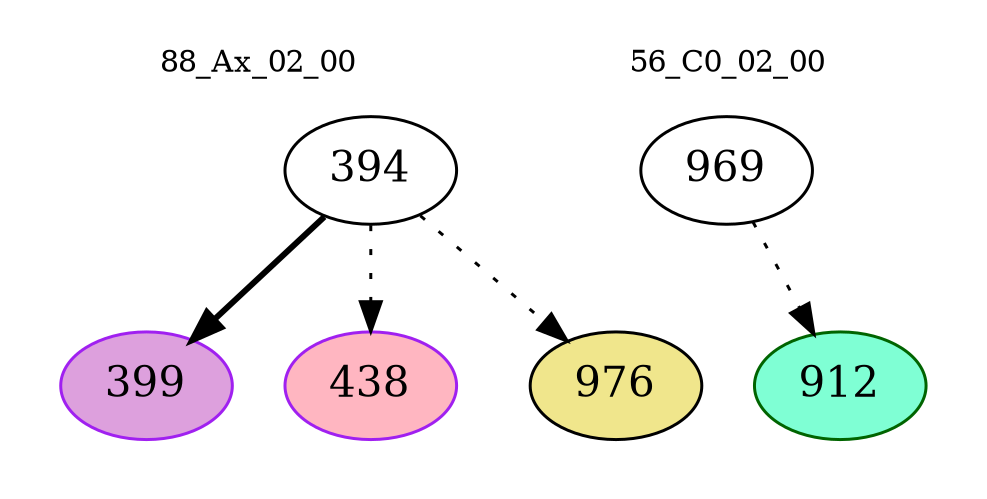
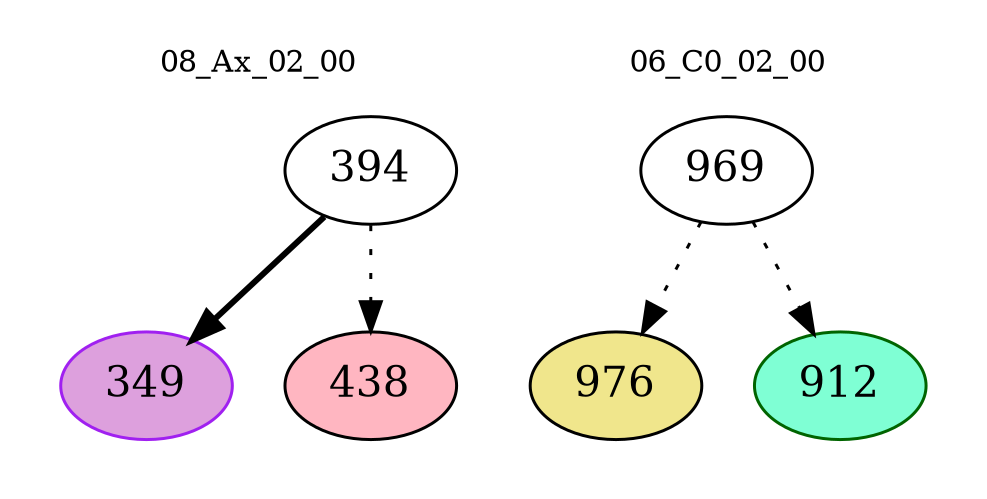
cluster "88_Ax_02_00": label "88_Ax_02_00" -> "08_Ax_02_00"
cluster "56_C0_02_00": label "56_C0_02_00" -> "06_C0_02_00"
edge "394" -> "976": now "969" -> "976"
node "399": label "399" -> "349"
node "438": color purple -> black
